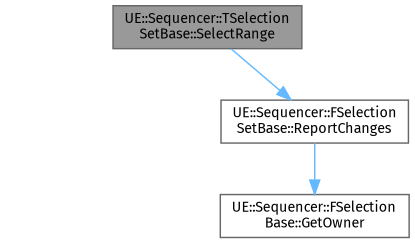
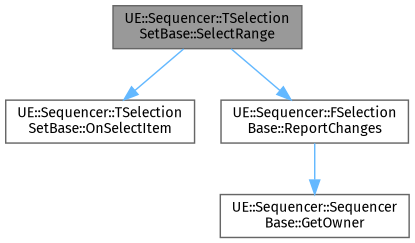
node "UE::Sequencer::TSelection SetBase::OnSelectItem": added
node "UE::Sequencer::FSelection SetBase::ReportChanges": label "UE::Sequencer::FSelection SetBase::ReportChanges" -> "UE::Sequencer::FSelection Base::ReportChanges"
node "UE::Sequencer::FSelection Base::GetOwner": label "UE::Sequencer::FSelection Base::GetOwner" -> "UE::Sequencer::Sequencer Base::GetOwner"
